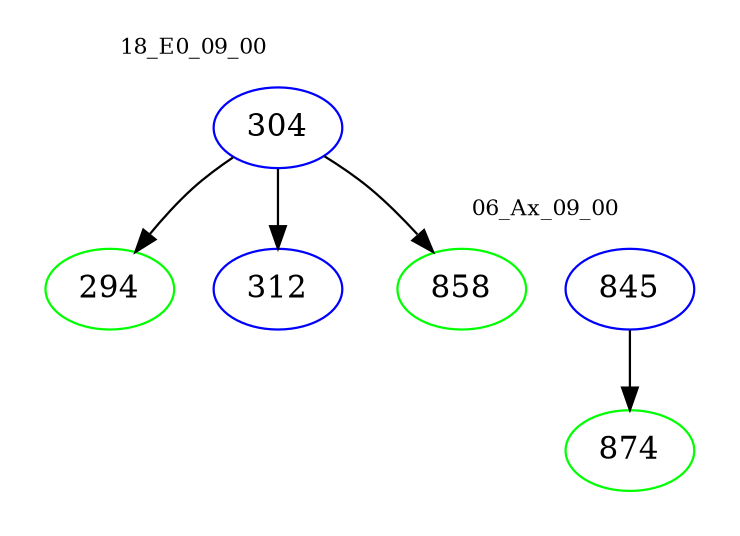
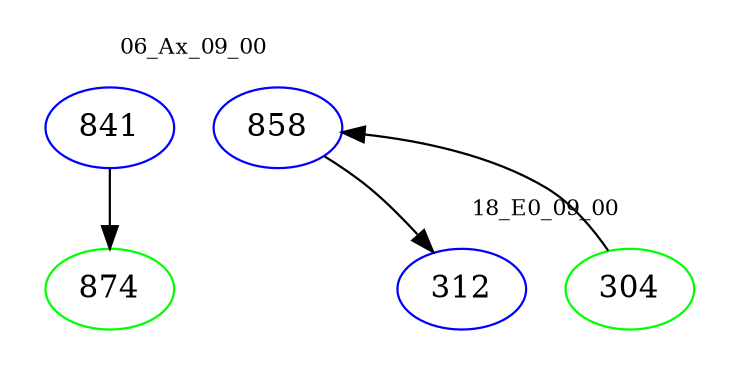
node "304": color blue -> green
edge "304" -> "312": now "858" -> "312"
node "294": removed
node "858": color green -> blue
node "845": label "845" -> "841"
